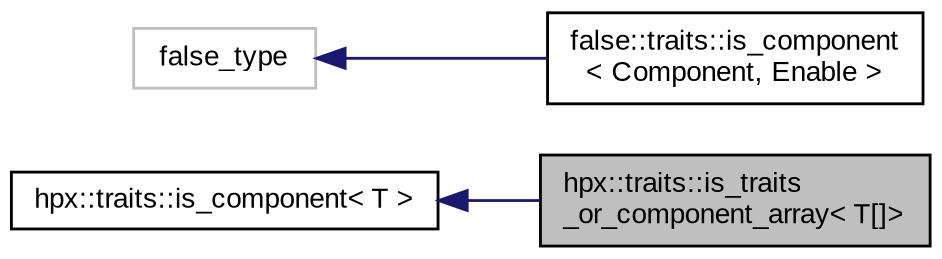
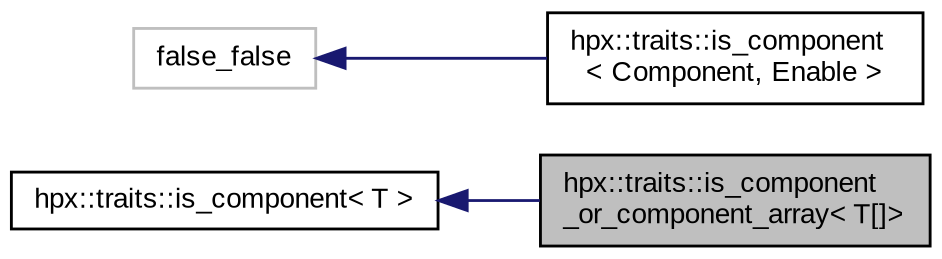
node "false_type": label "false_type" -> "false_false"
node "false::traits::is_component < Component, Enable >": label "false::traits::is_component < Component, Enable >" -> "hpx::traits::is_component < Component, Enable >"
node "hpx::traits::is_traits _or_component_array< T[]>": label "hpx::traits::is_traits _or_component_array< T[]>" -> "hpx::traits::is_component _or_component_array< T[]>"
